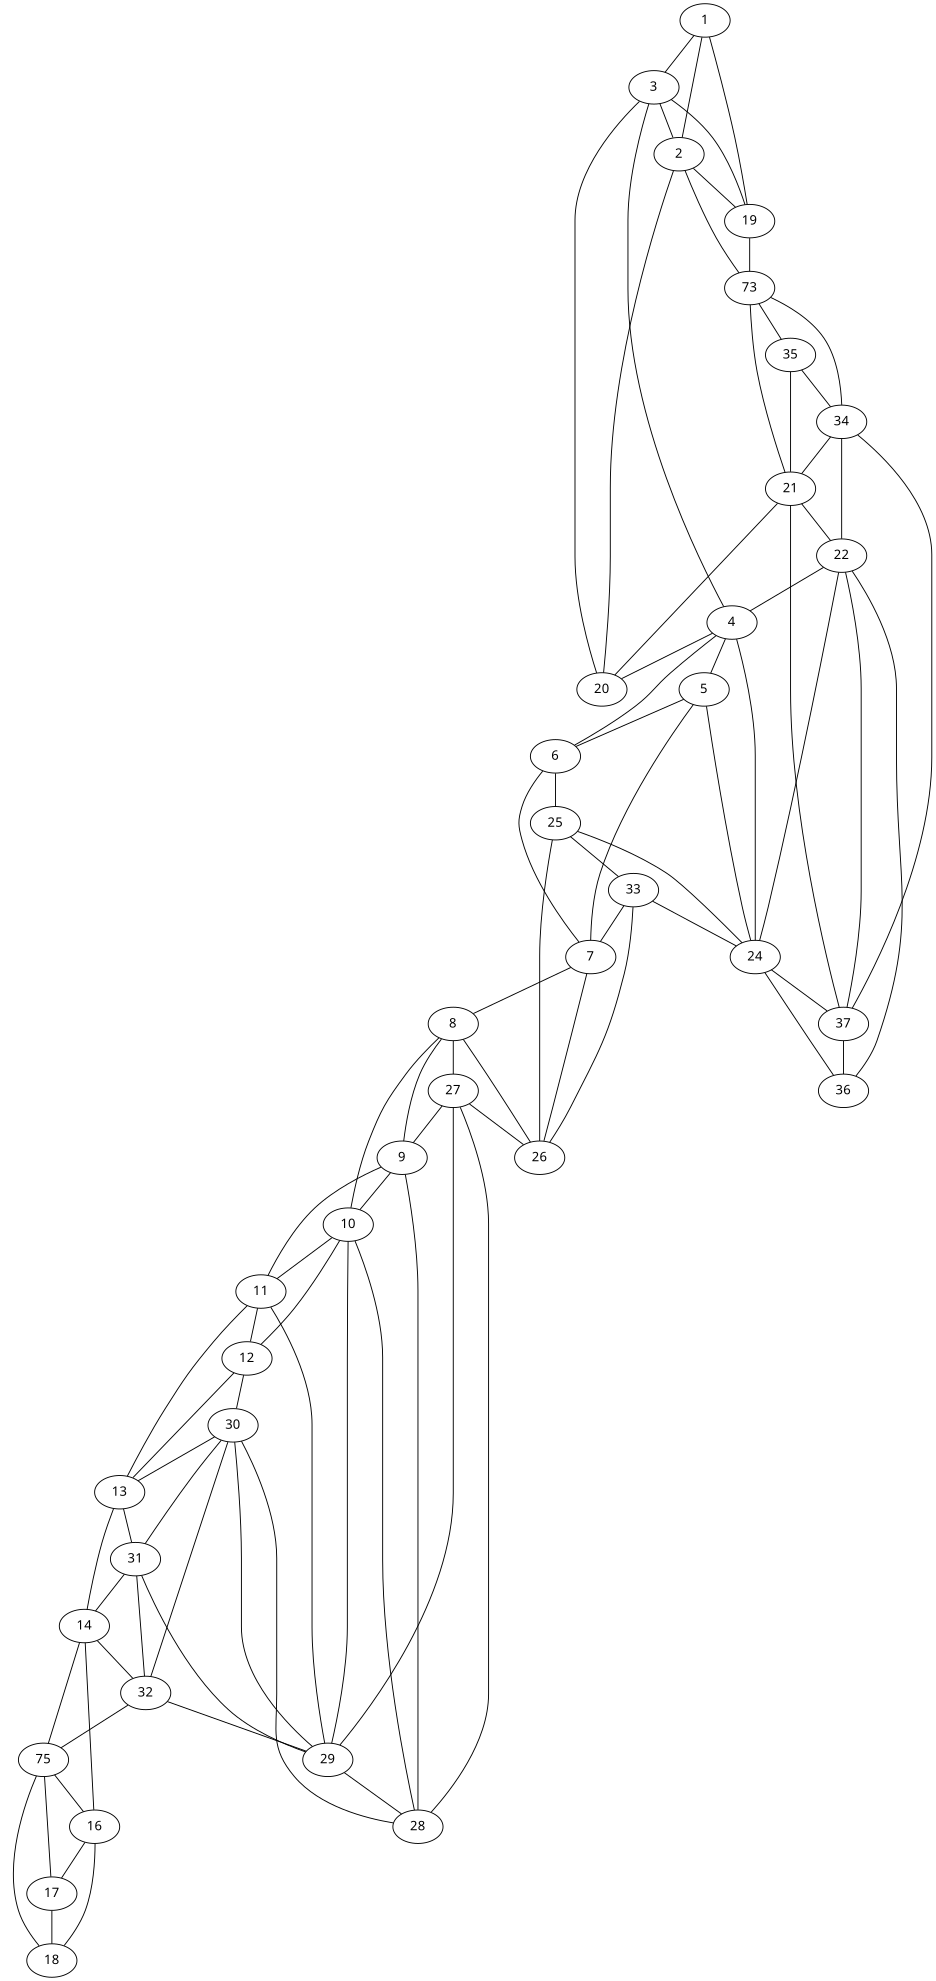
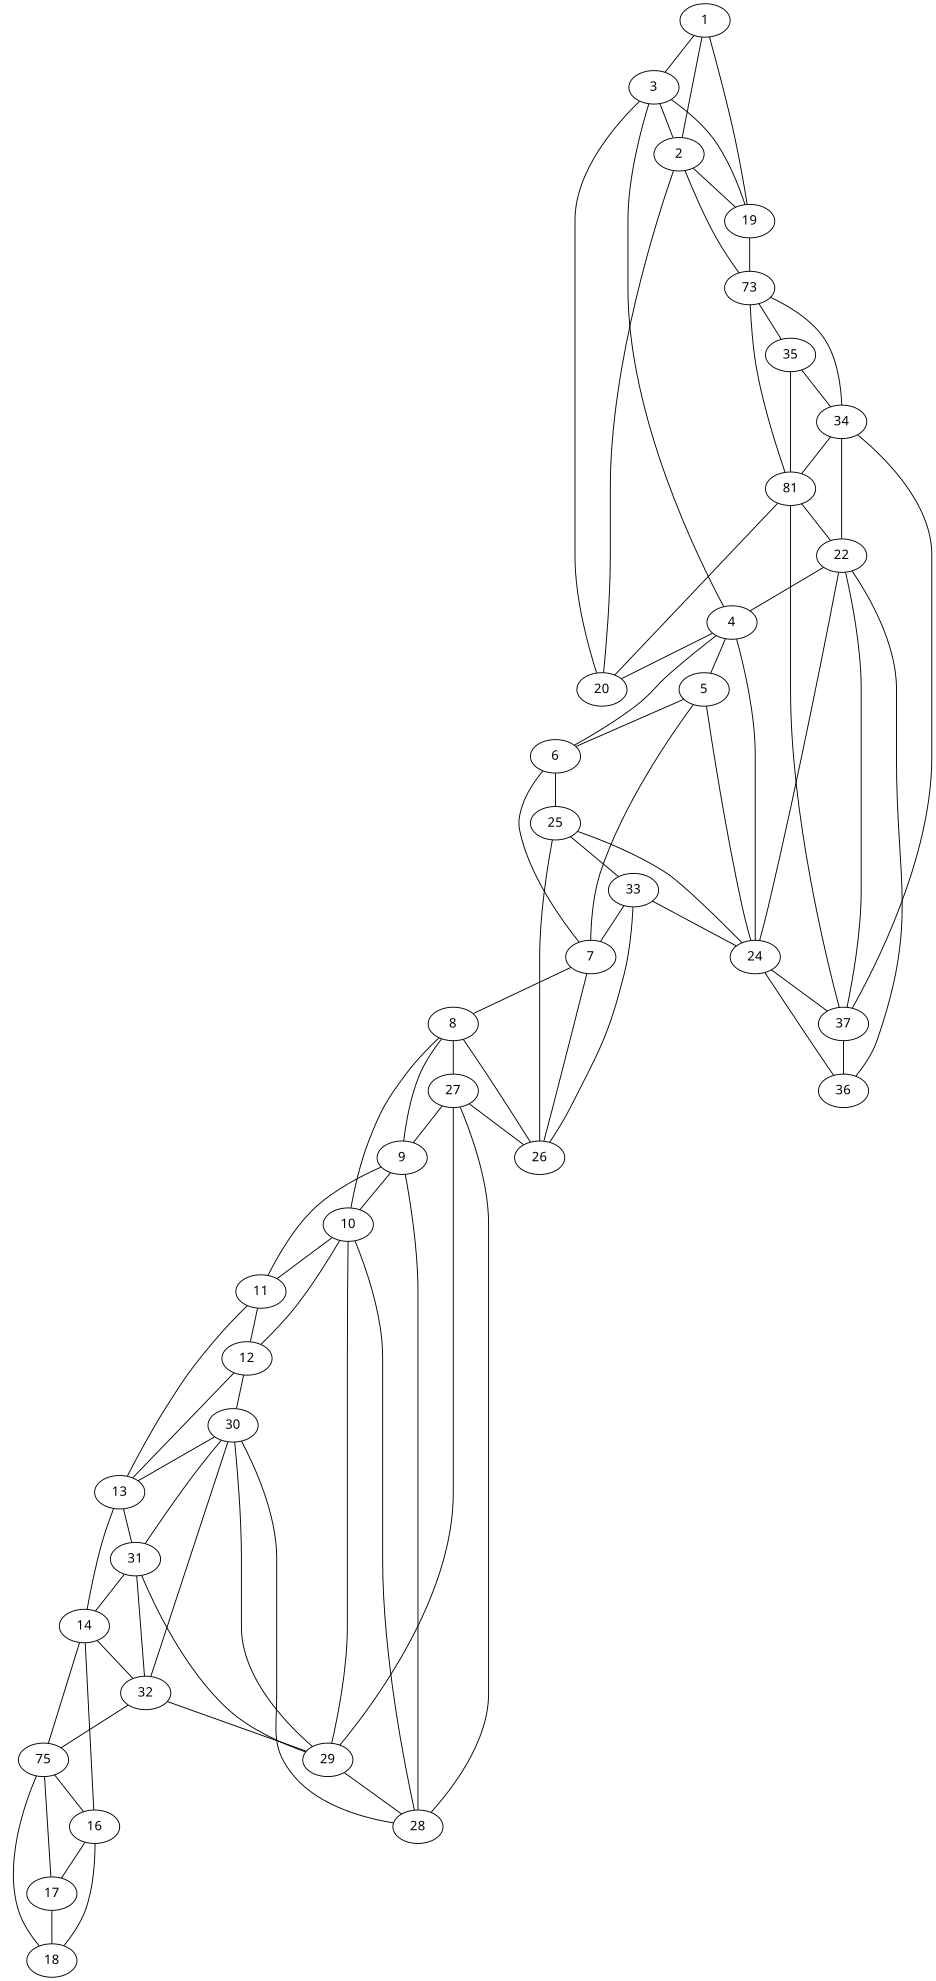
node "21": label "21" -> "81"
edge "11" -- "29": removed
